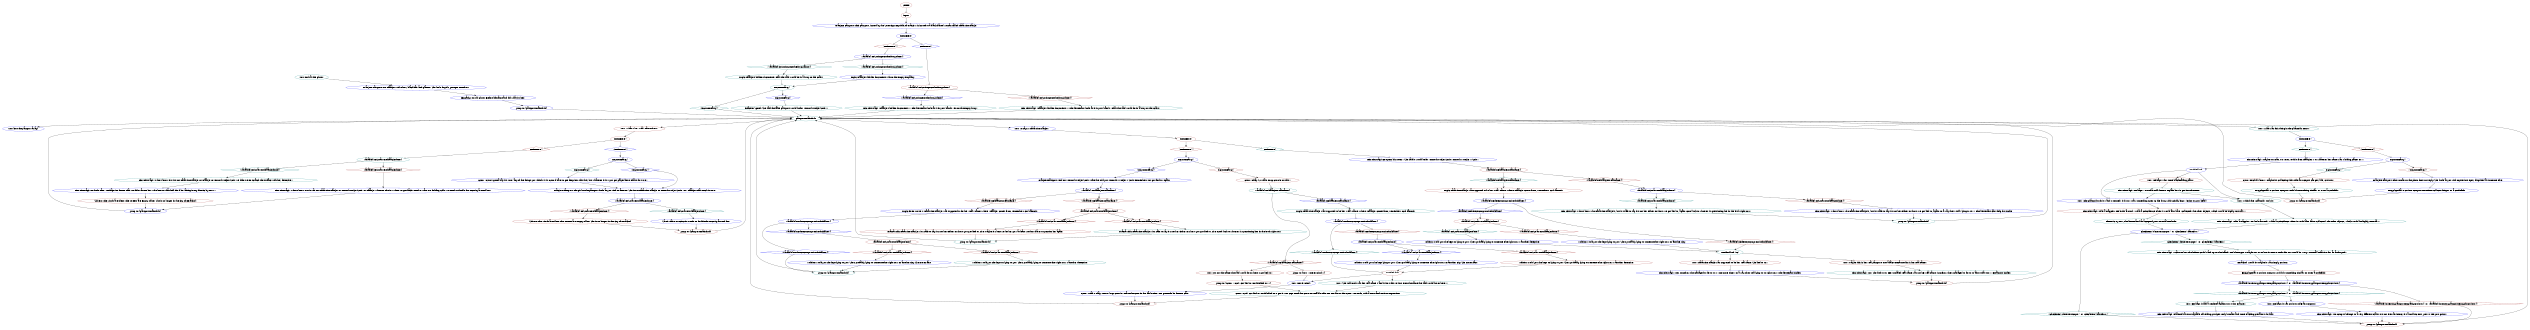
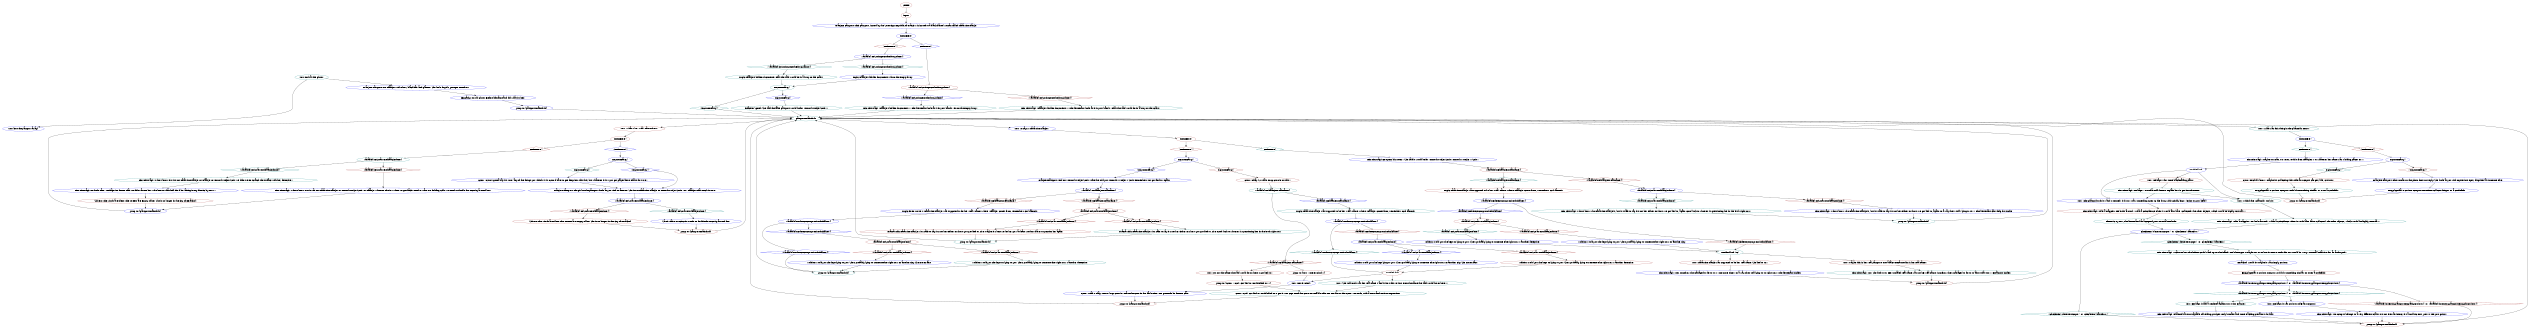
node "Logic: Klaasje's hidden documents -- from the empty empathy.": label "Logic: Klaasje's hidden documents -- from the empty empathy." -> "Logic: Klaasje's hidden documents -- from the empty buoy."
edge "passport_main_hub" -> "You: [Put the passport away.]": now "You: Look at the photo." -> "You: [Put the passport away.]"
